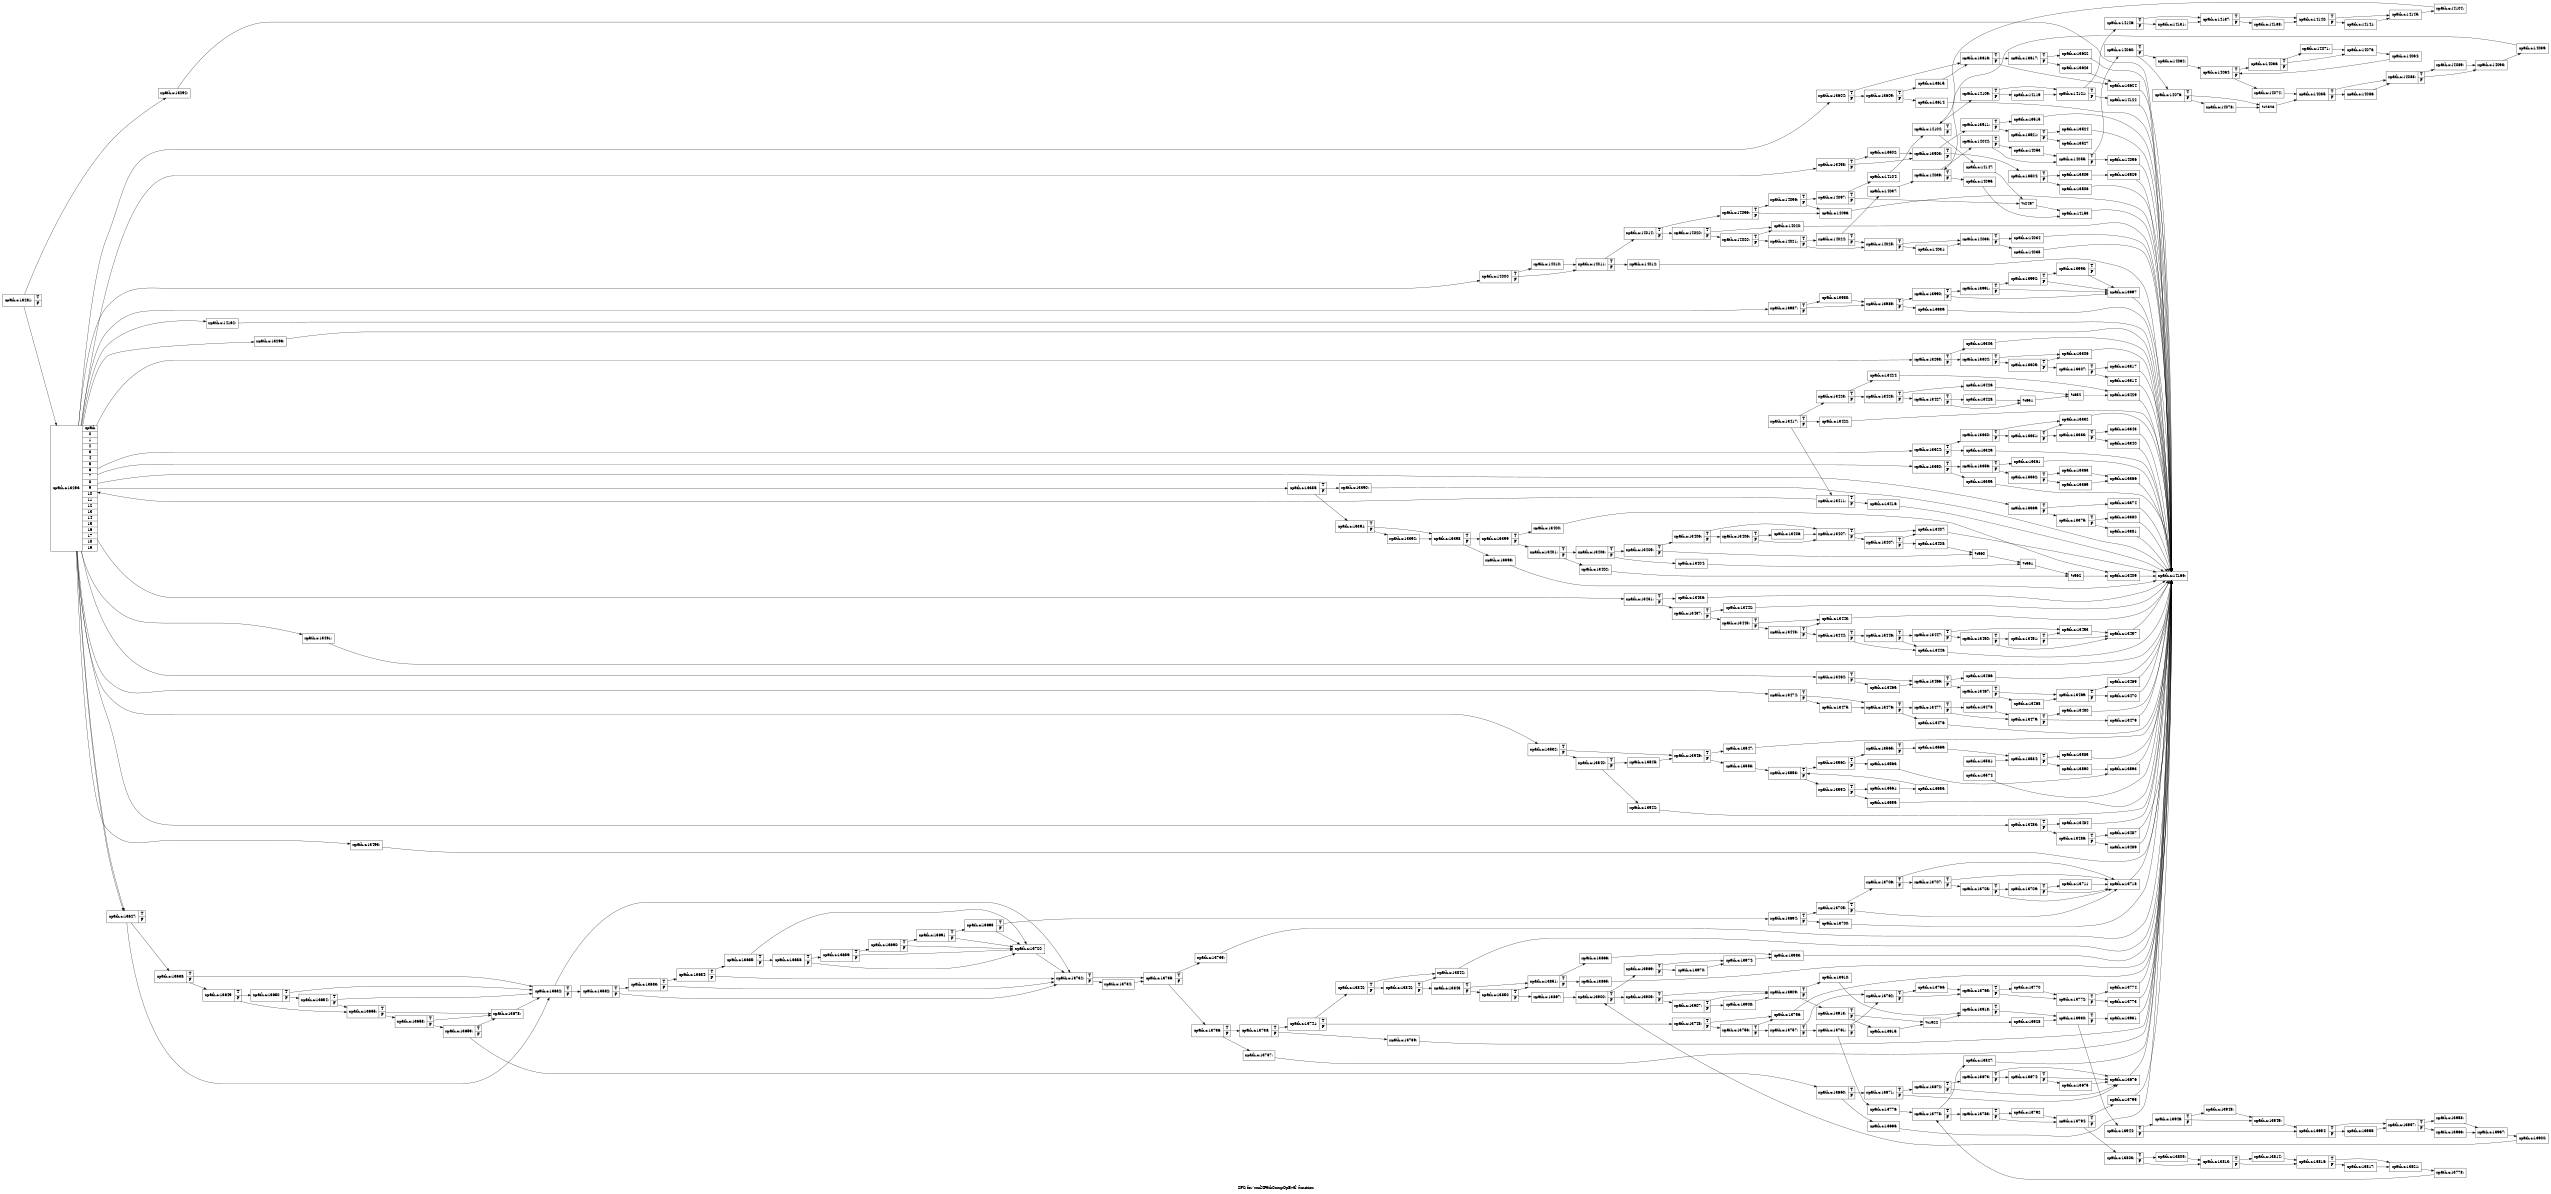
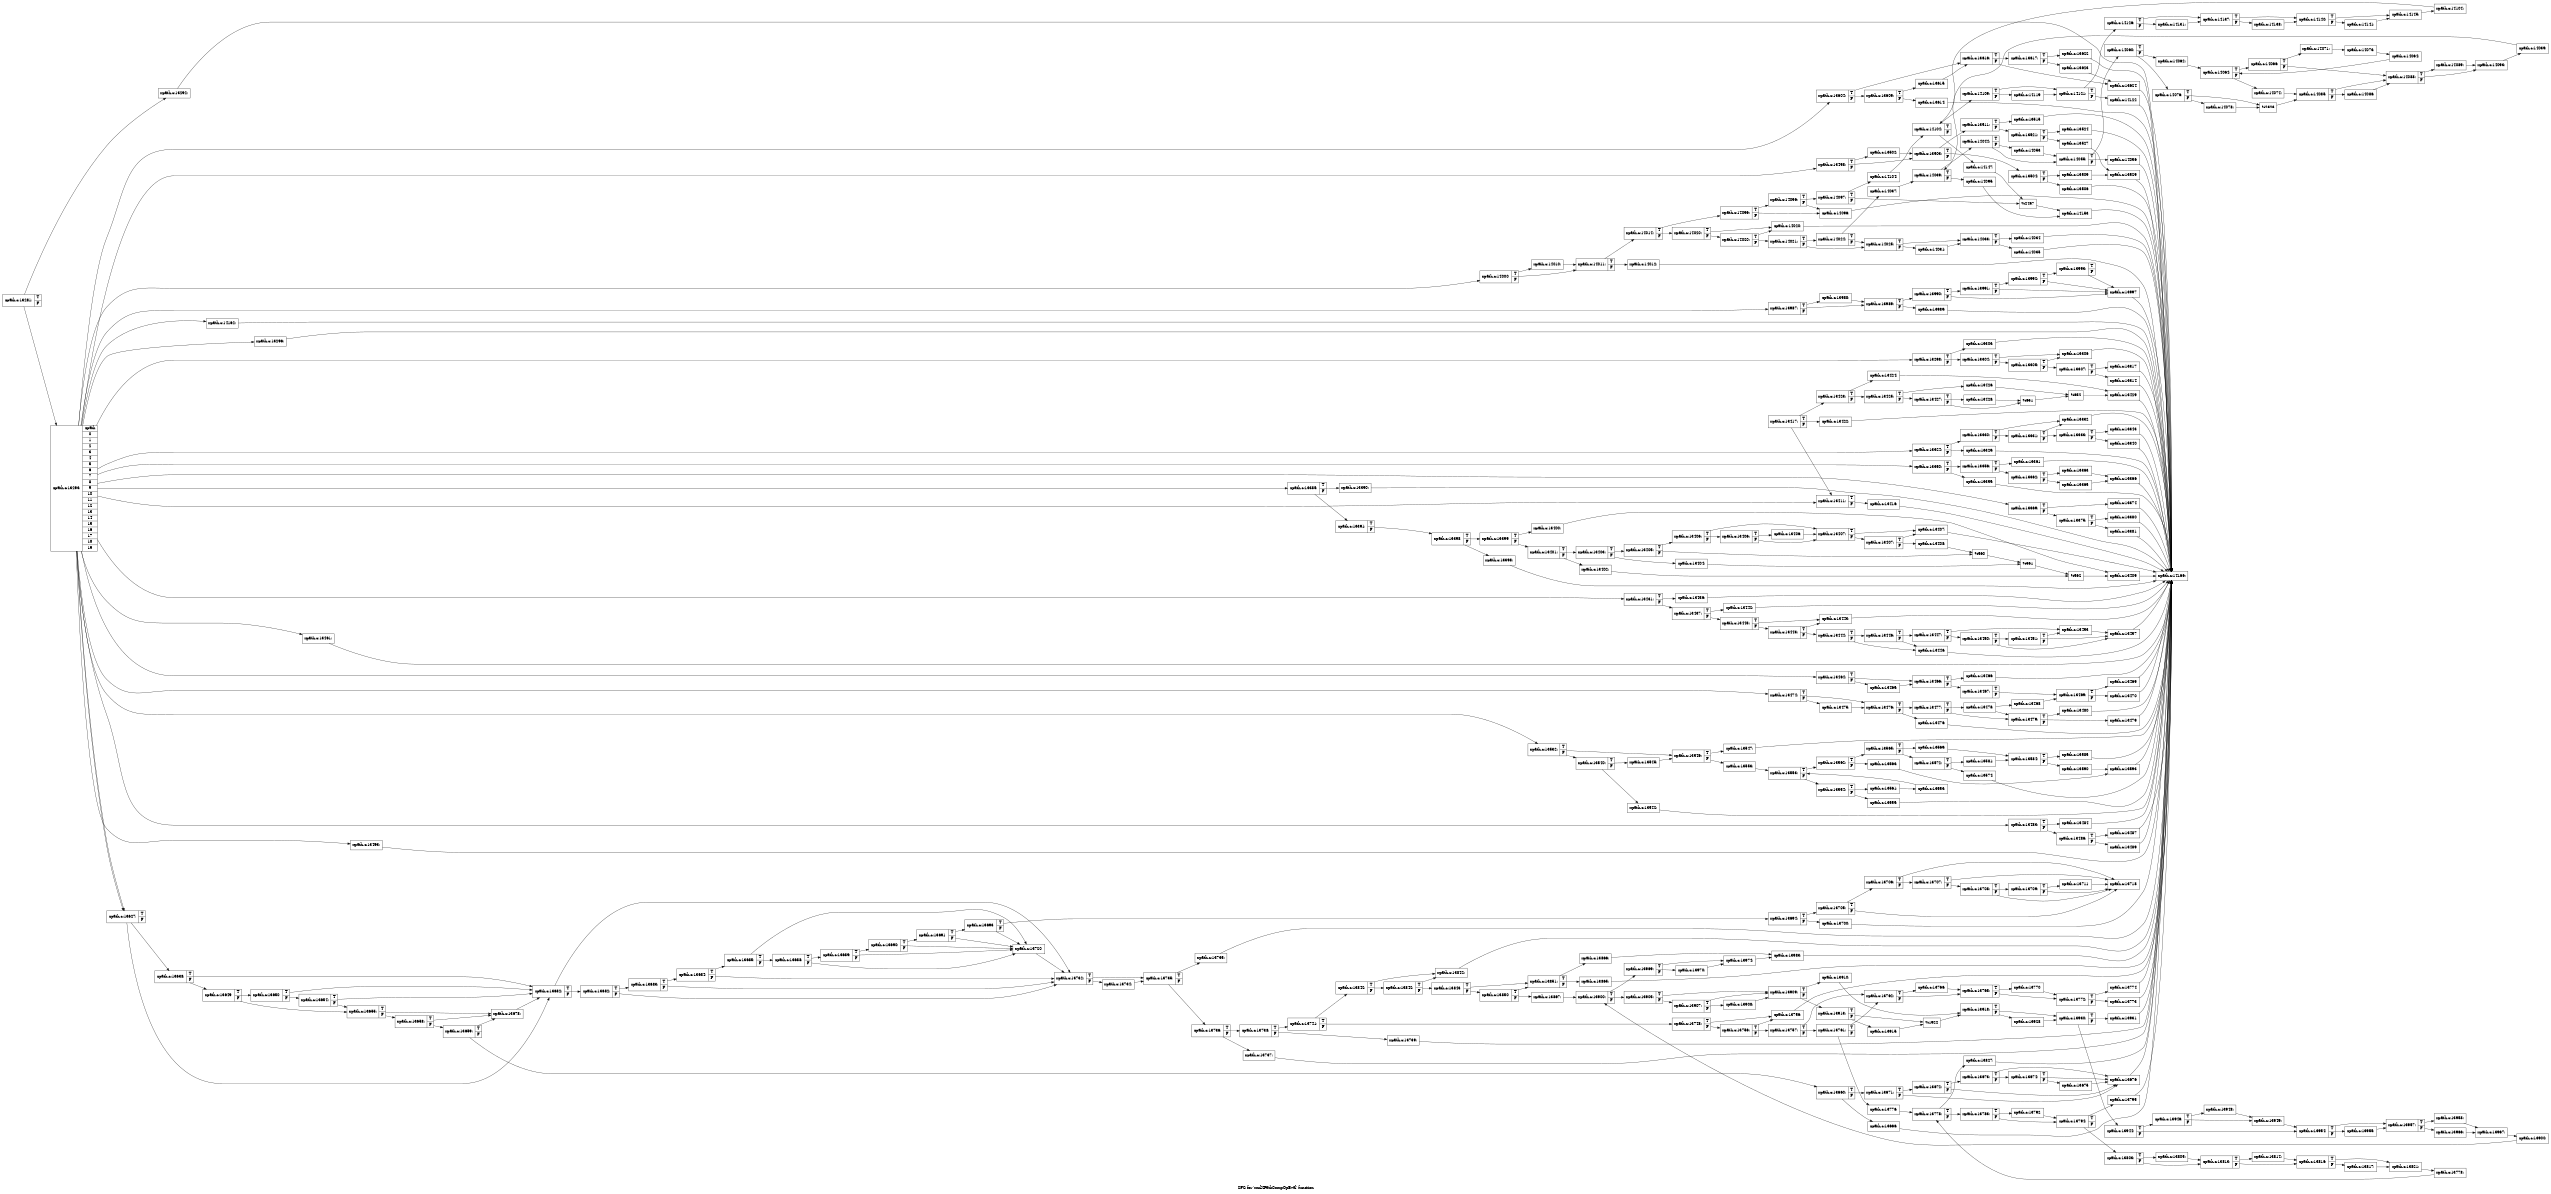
edge "xpath.c:14066:" -> "xpath.c:14073:": now "xpath.c:14066:" -> "xpath.c:14088:"
edge "xpath.c:13527:" -> "xpath.c:13529:": added
edge "xpath.c:13411:" -> "xpath.c:13293:": reversed
node "xpath.c:13392:": removed
edge "xpath.c:13467:" -> "xpath.c:13468:": now "xpath.c:13478:" -> "xpath.c:13468:"
edge "xpath.c:13718:" -> "xpath.c:14166:": removed
node "xpath.c:13572:": added
edge "%1922" -> "xpath.c:13928:": now "xpath.c:13918:" -> "xpath.c:13928:"
